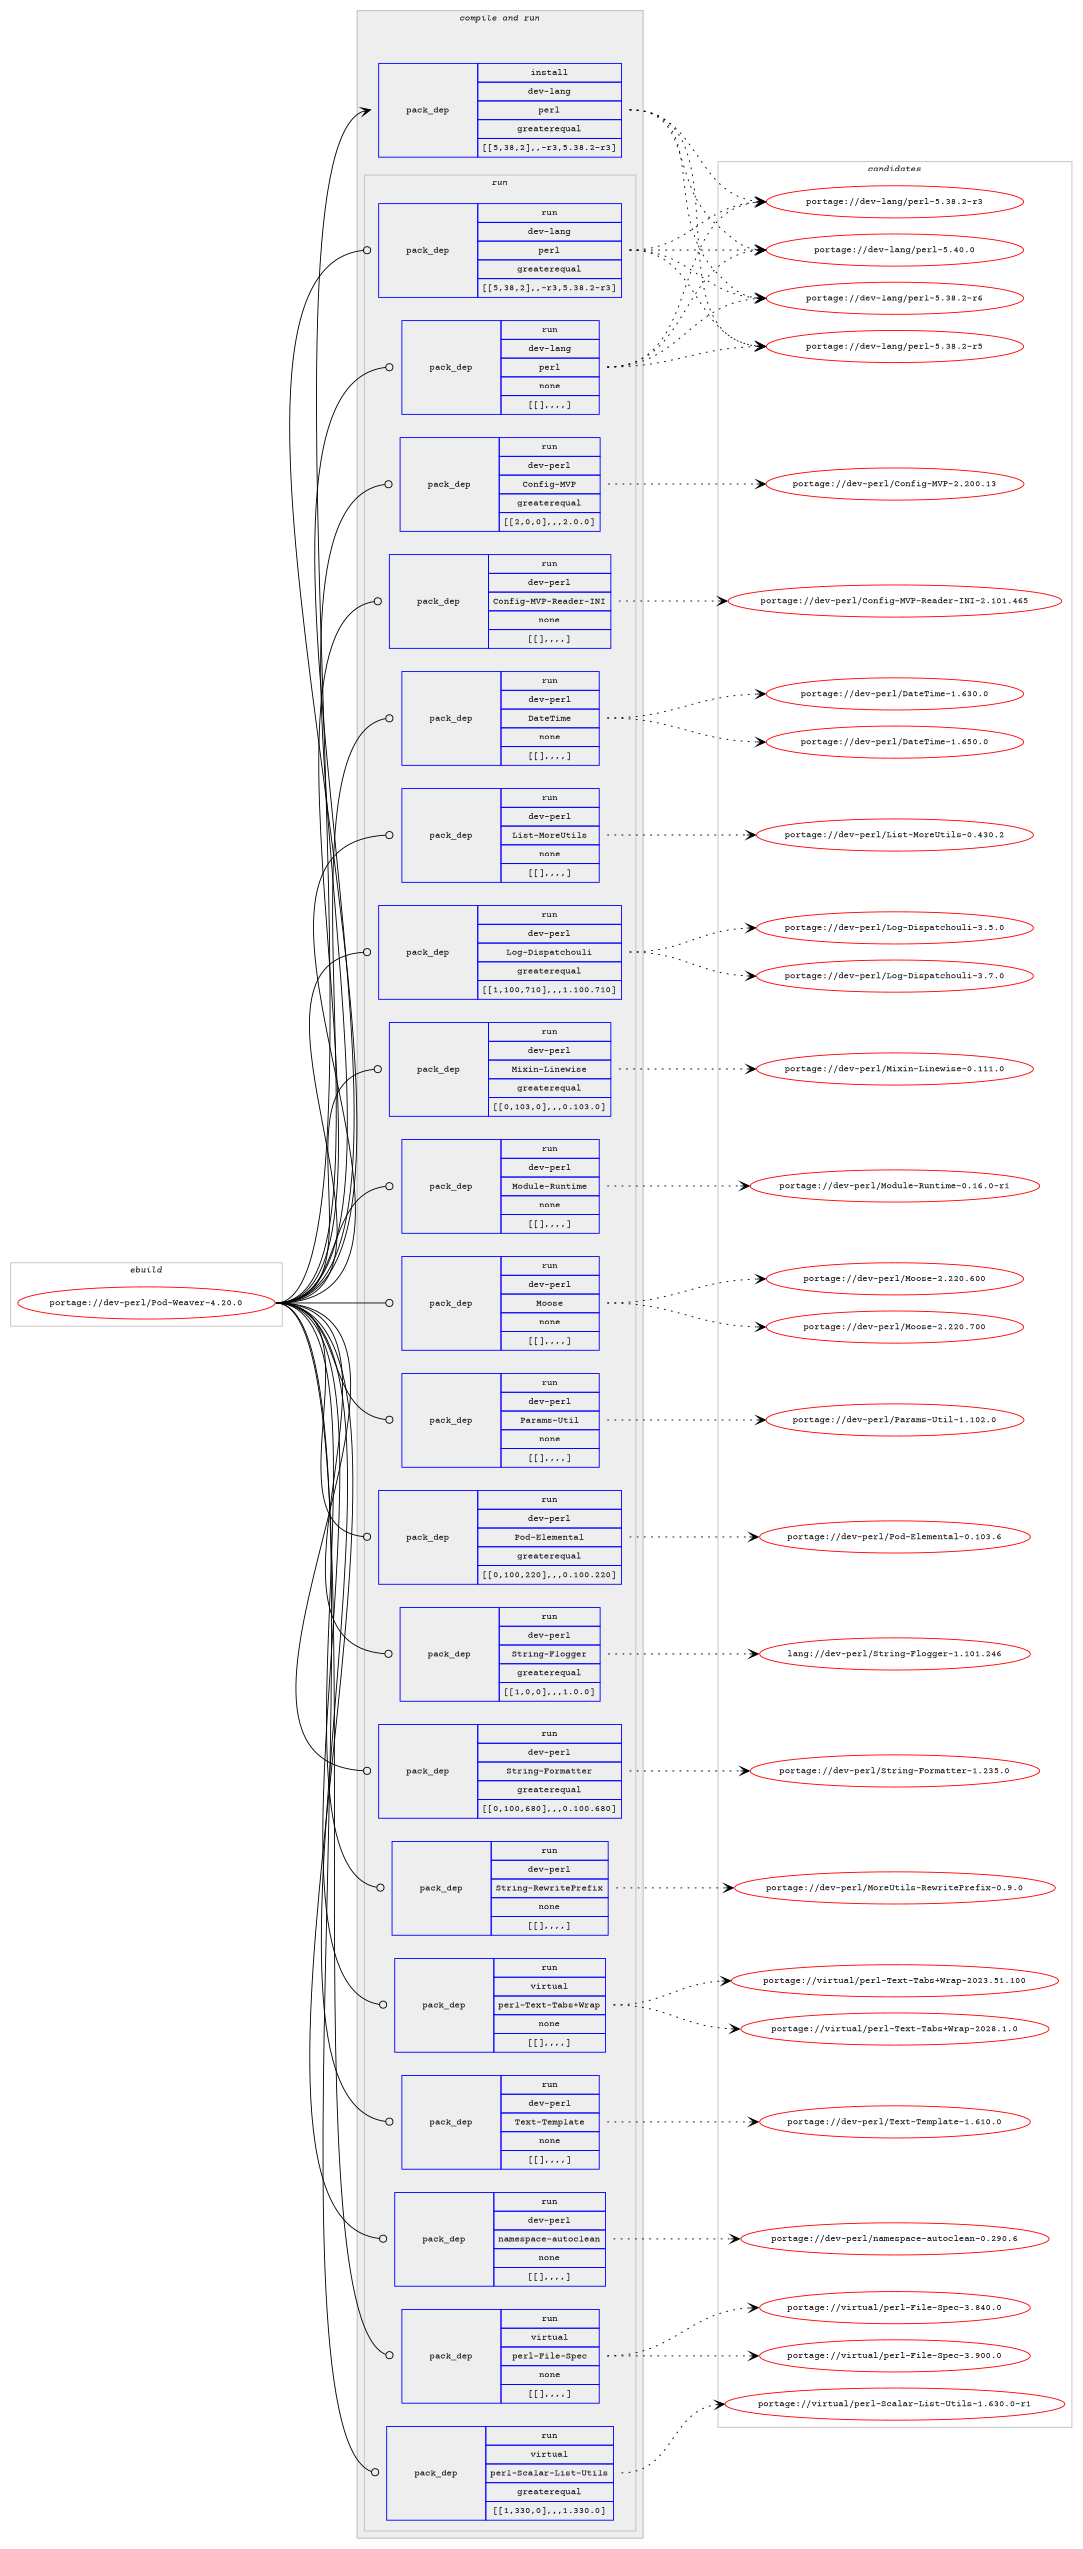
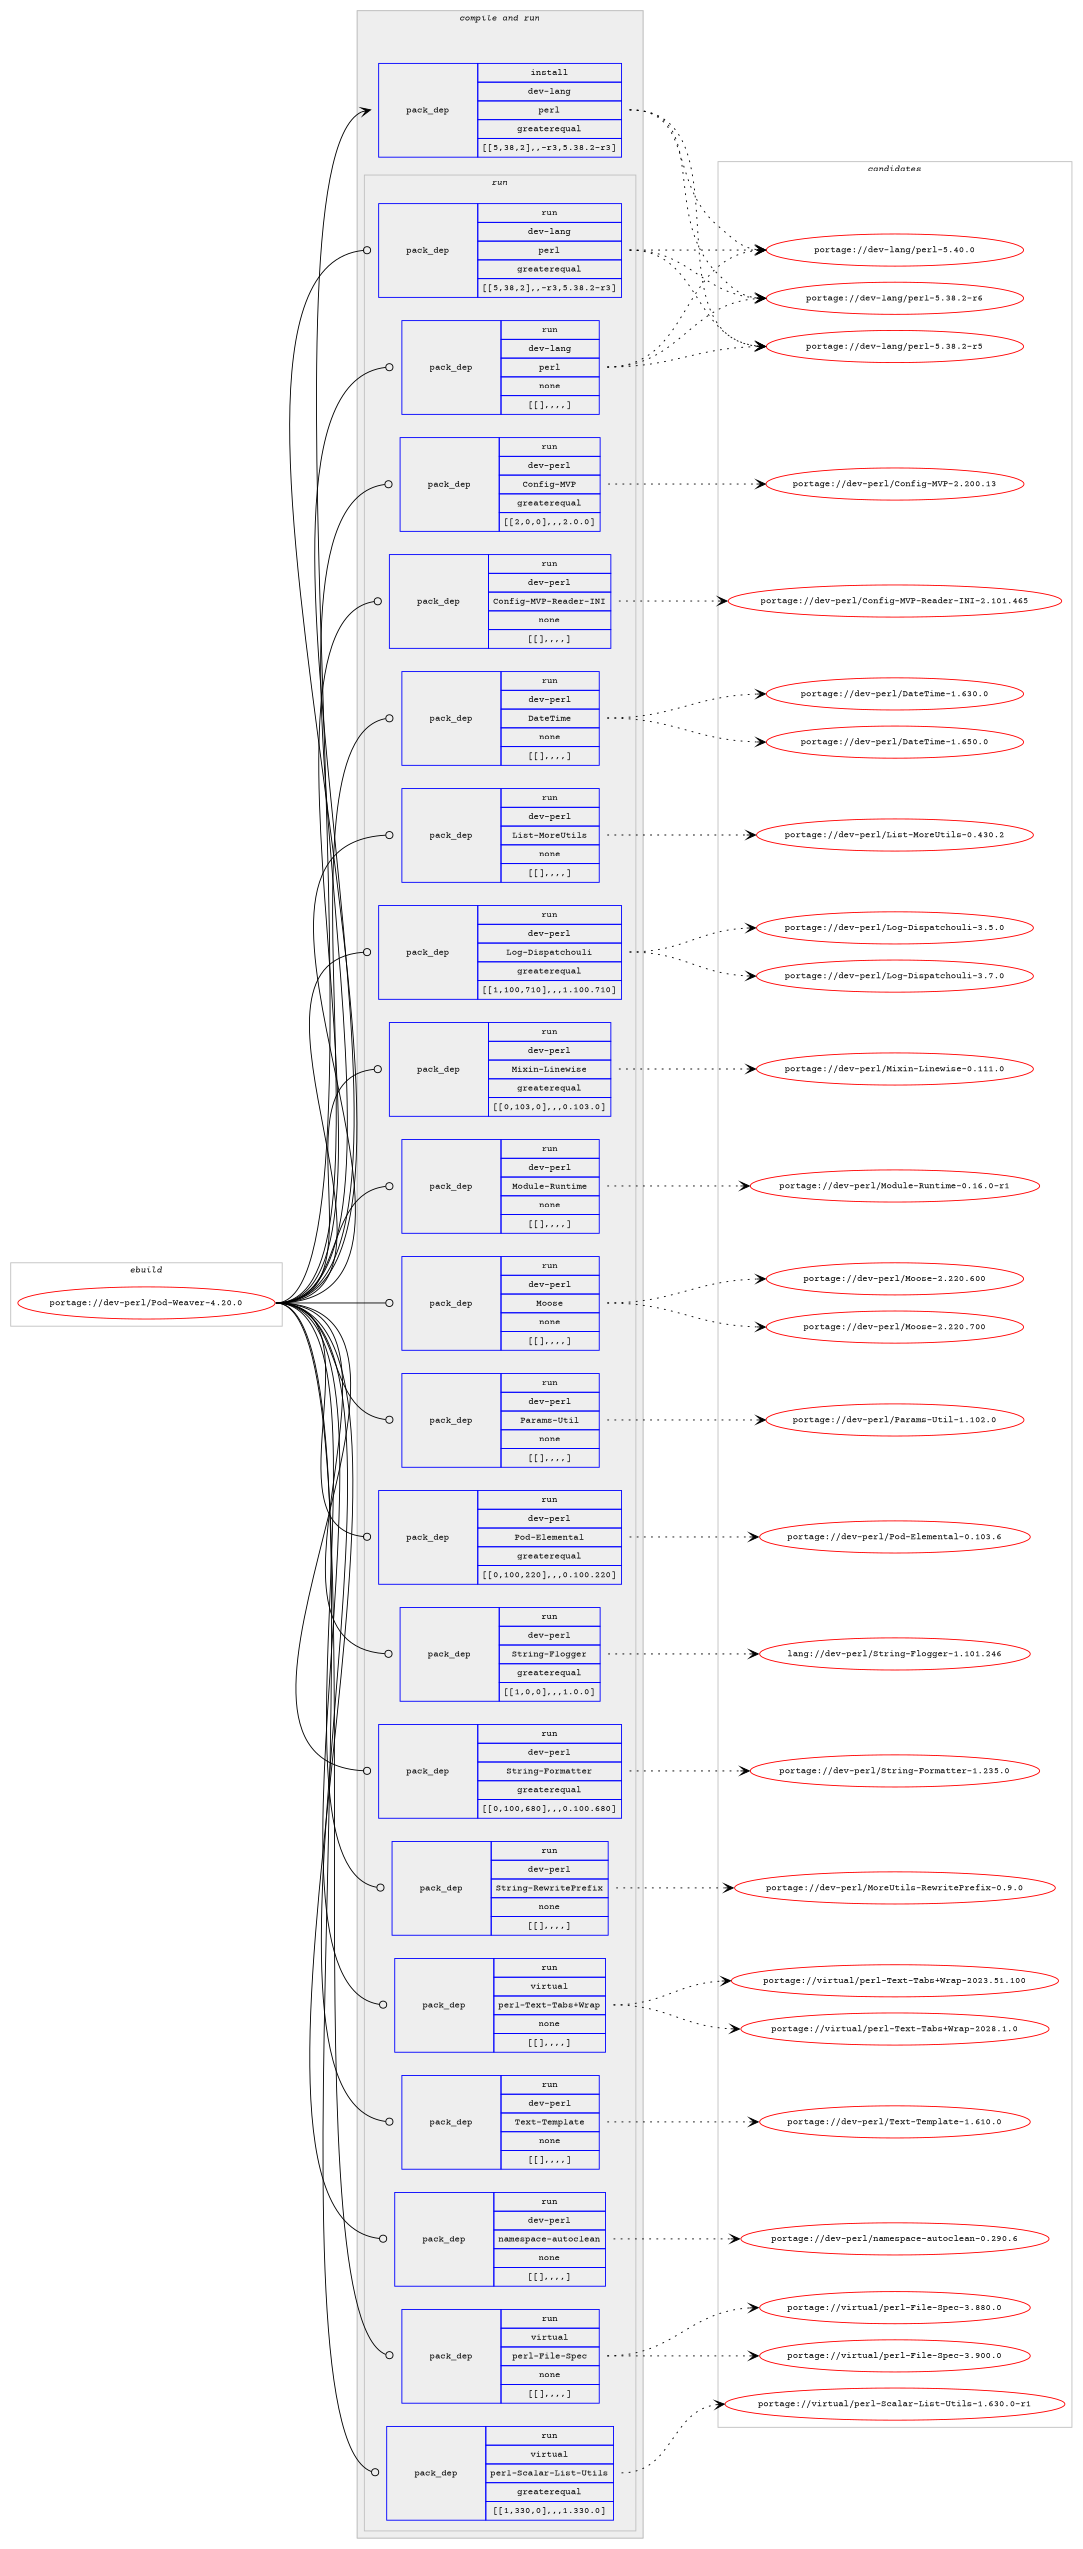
node "portage://dev-lang/perl-5.38.2-r3": removed
node "portage://virtual/perl-File-Spec-3.840.0": label "portage://virtual/perl-File-Spec-3.840.0" -> "portage://virtual/perl-File-Spec-3.880.0"
